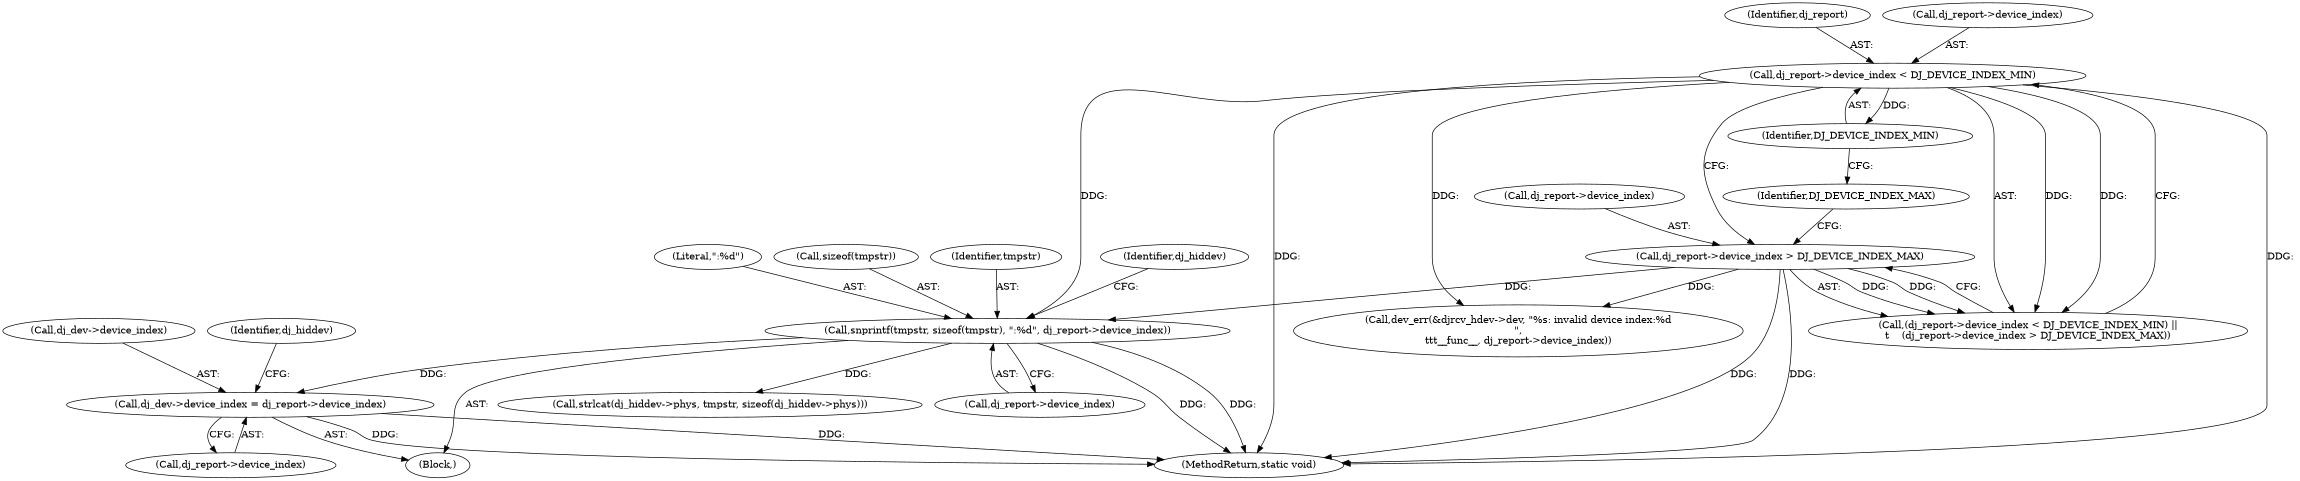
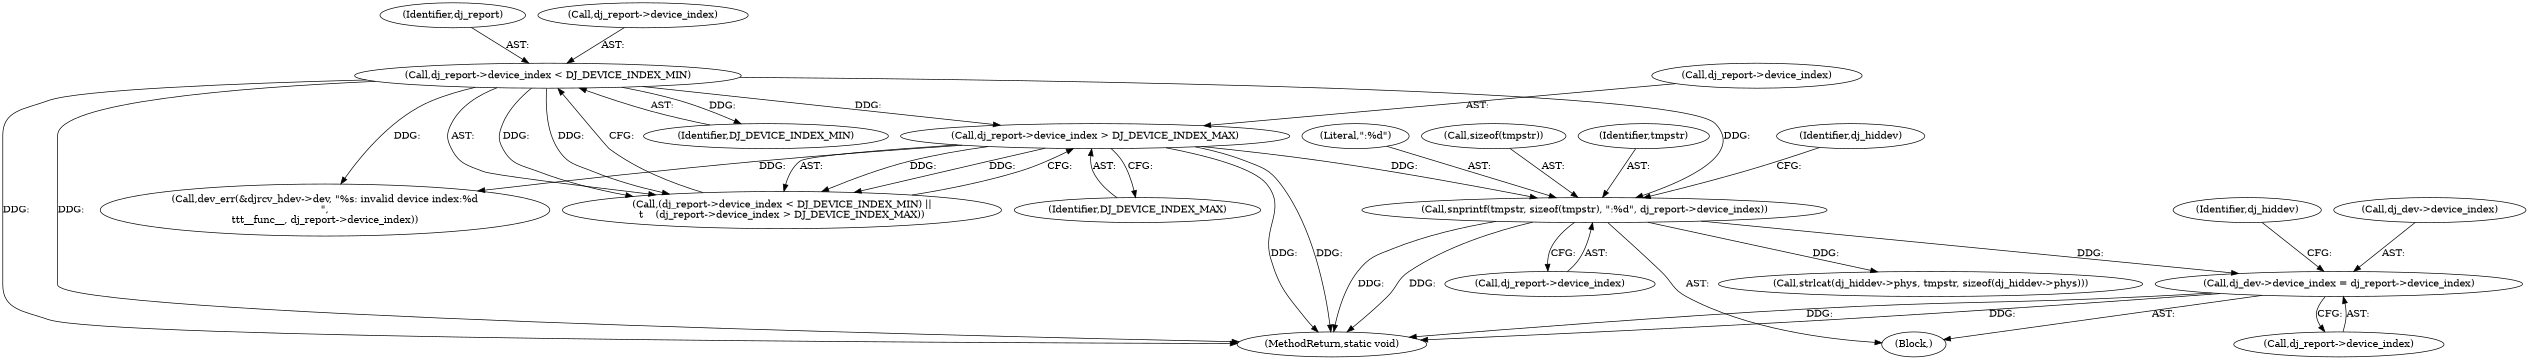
edge "(Identifier,DJ_DEVICE_INDEX_MIN)" -> "(Identifier,DJ_DEVICE_INDEX_MAX)": now "(Call,dj_report->device_index > DJ_DEVICE_INDEX_MAX)" -> "(Identifier,DJ_DEVICE_INDEX_MAX)"
edge "(Call,dj_report->device_index < DJ_DEVICE_INDEX_MIN)" -> "(Call,dj_report->device_index > DJ_DEVICE_INDEX_MAX)": label "CFG: " -> "DDG: "
edge "(Identifier,DJ_DEVICE_INDEX_MAX)" -> "(Call,dj_report->device_index > DJ_DEVICE_INDEX_MAX)": label "CFG: " -> "AST: "
